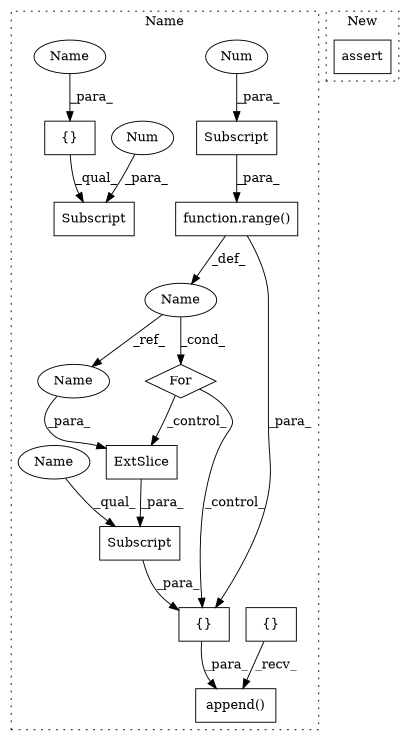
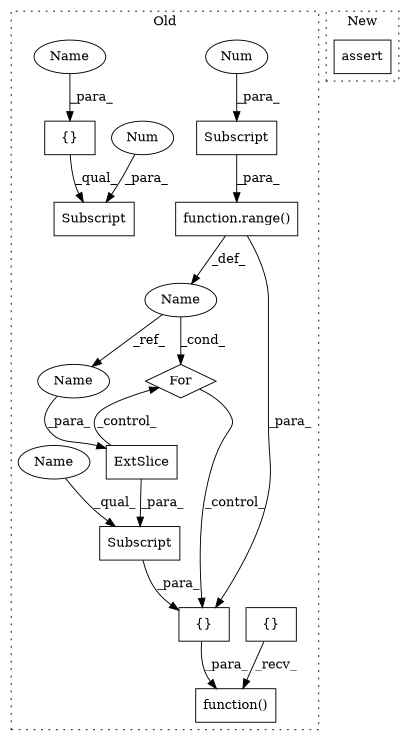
cluster "Name": label "Name" -> "Old"
edge "For" -> "ExtSlice": reversed
node "append()": label "append()" -> "function()"
